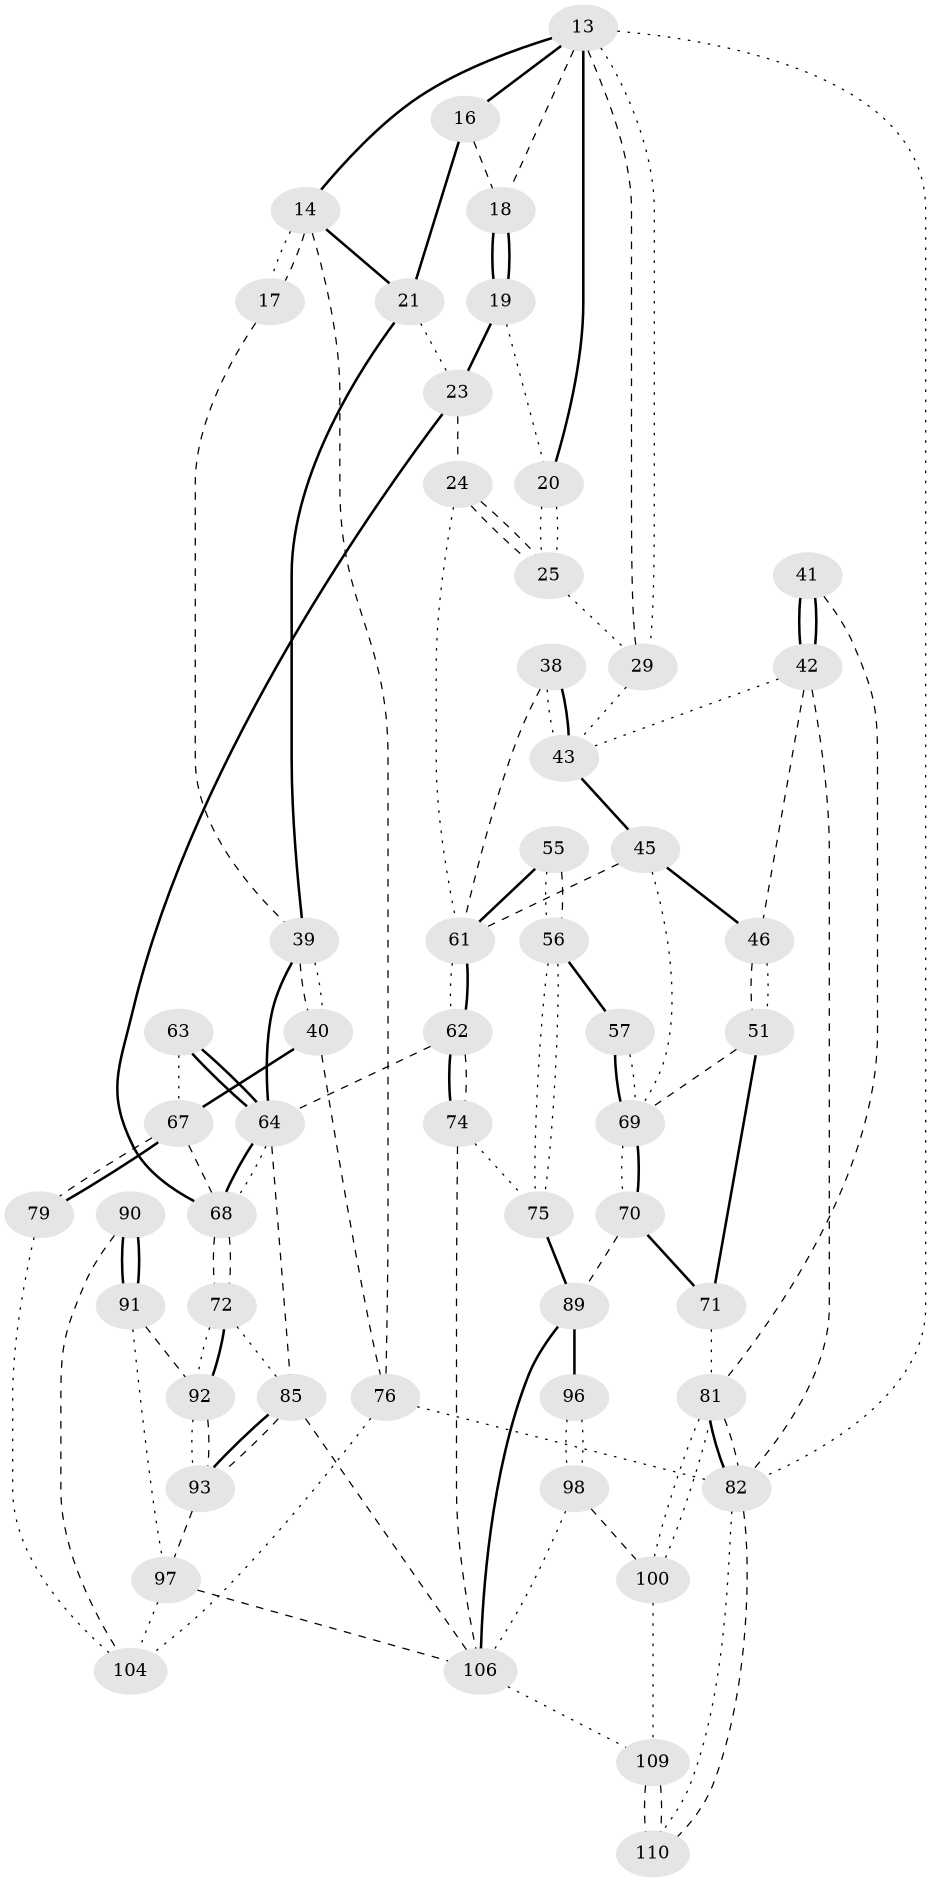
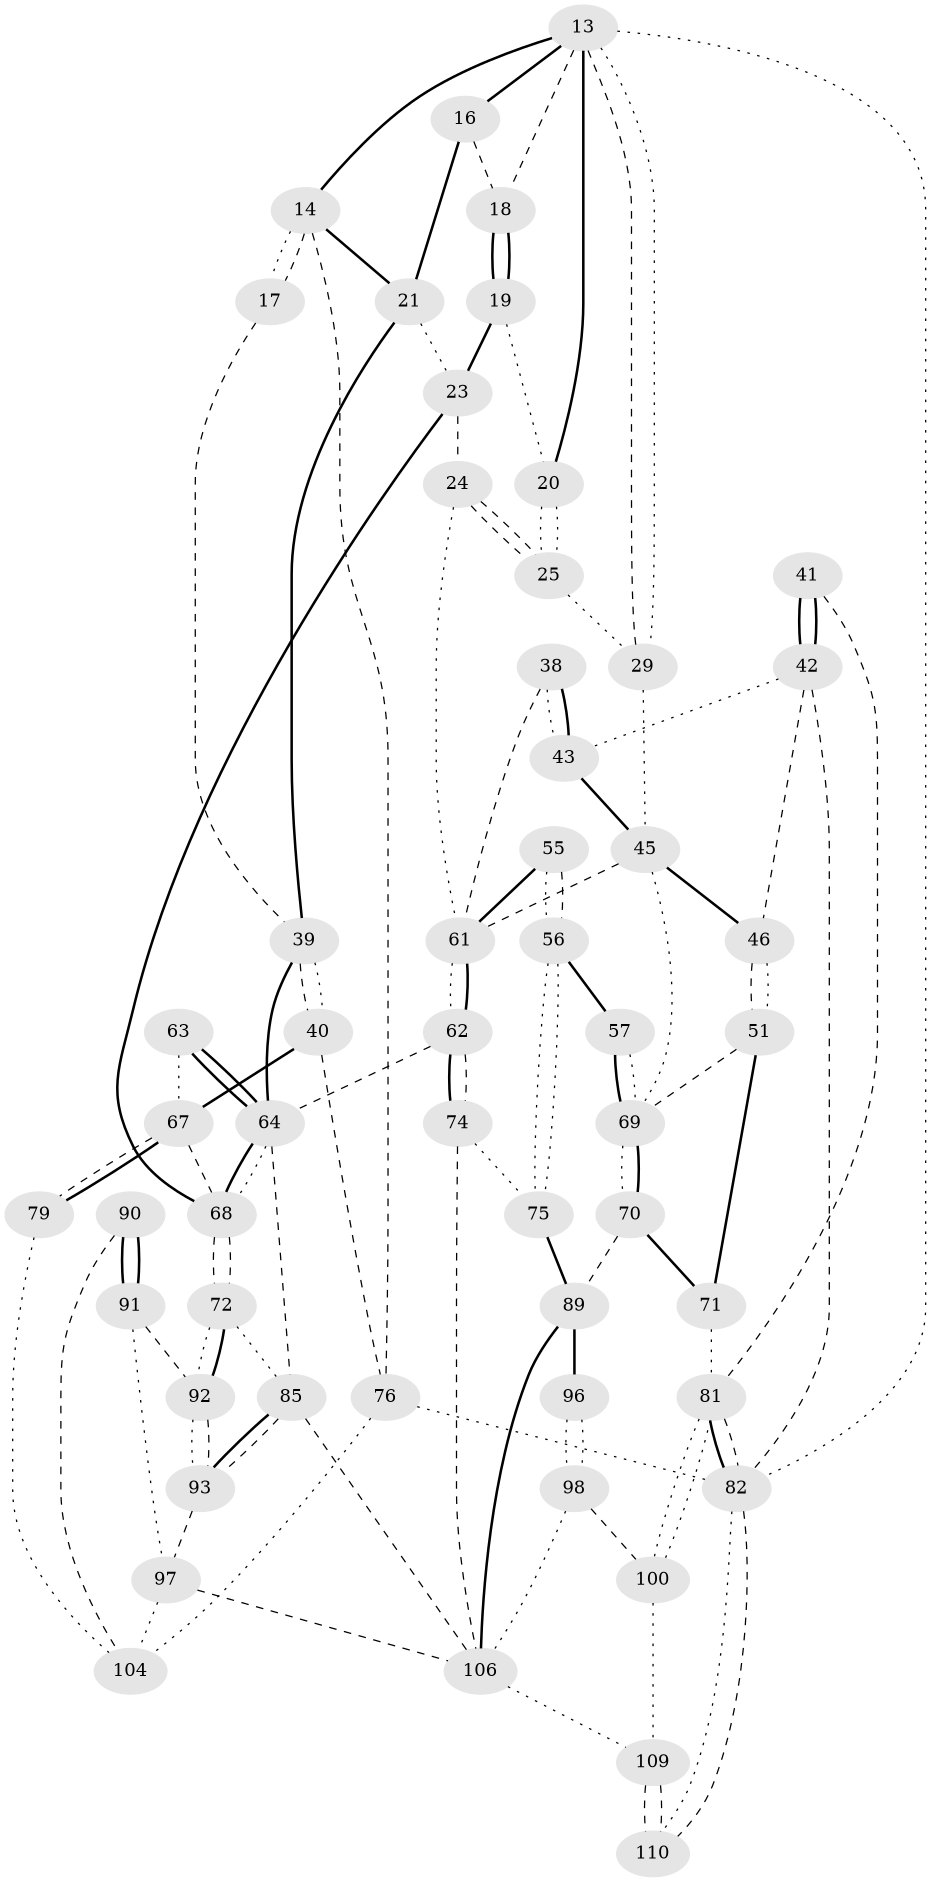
edge "29" -- "43": now "29" -- "45"
